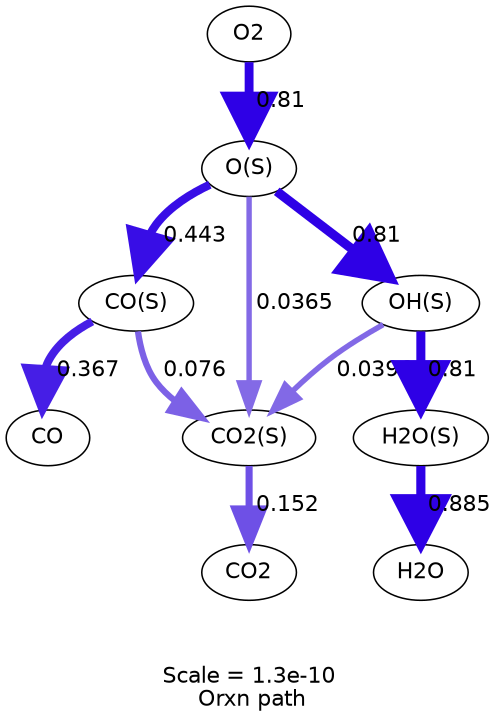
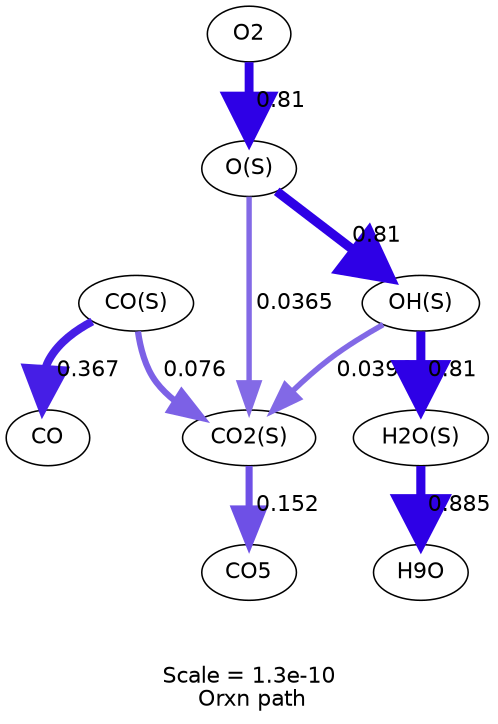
edge "O(S)" -> "CO(S)": removed, label "0.443"
node "CO2": label "CO2" -> "CO5"
node "H2O": label "H2O" -> "H9O"
